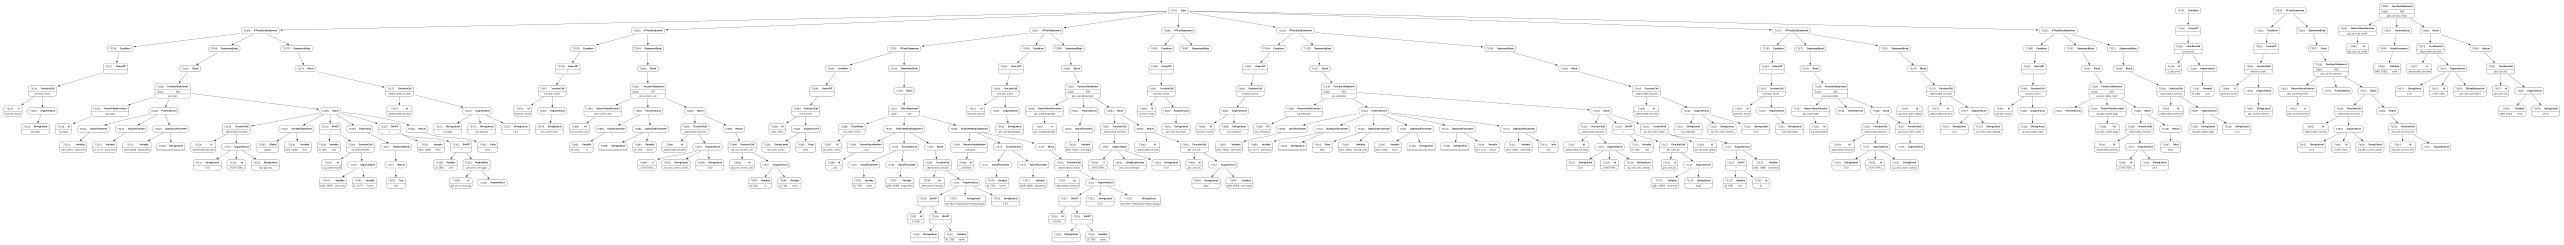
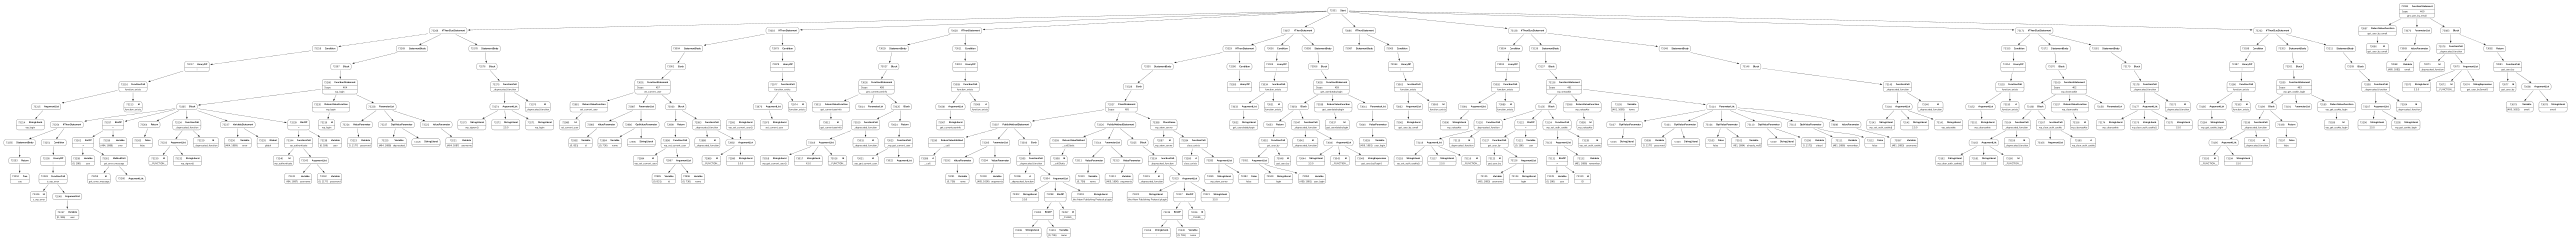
edge "73331" -> "73028": added
edge "73285" -> "73284": now "73288" -> "73284"
edge "73091" -> "73089": now "73092" -> "73089"
edge "73165" -> "73167": reversed
node "73174": added
node "73254": text "Publishing" -> "IfThenStatement"
edge "73254" -> "73251": added
edge "73053" -> "73042": now "73047" -> "73042"
edge "73107" -> "73105": reversed
edge "72992" -> "72991": reversed
node "73231": removed
node "73242": text "home" -> "password"
